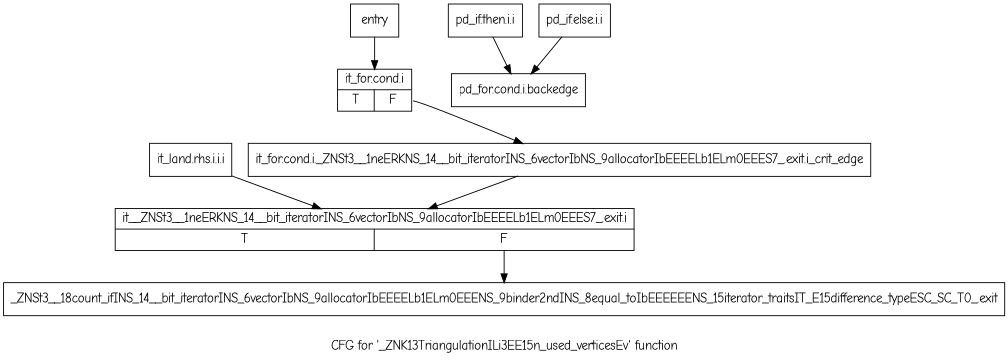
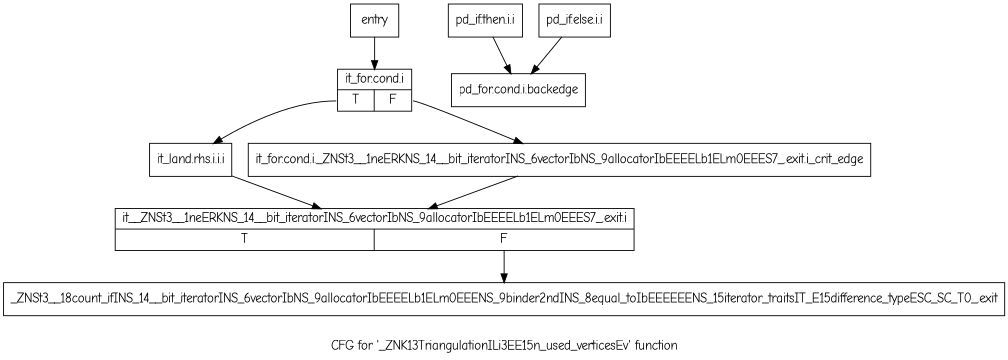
edge "it_for.cond.i" -> "it_land.rhs.i.i.i": added
